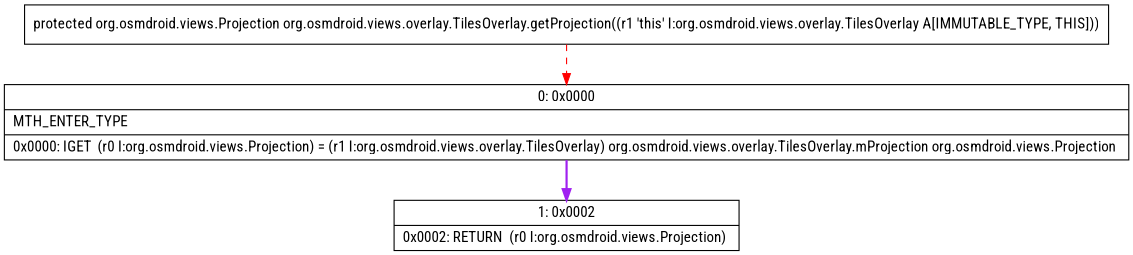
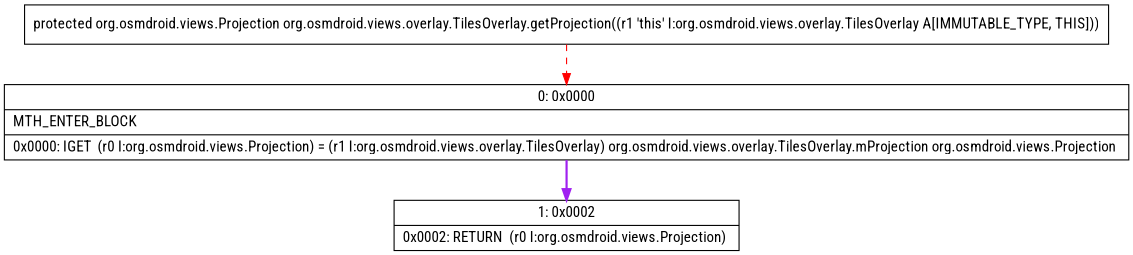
node "0: 0x0000": text "MTH_ENTER_TYPE" -> "MTH_ENTER_BLOCK"
